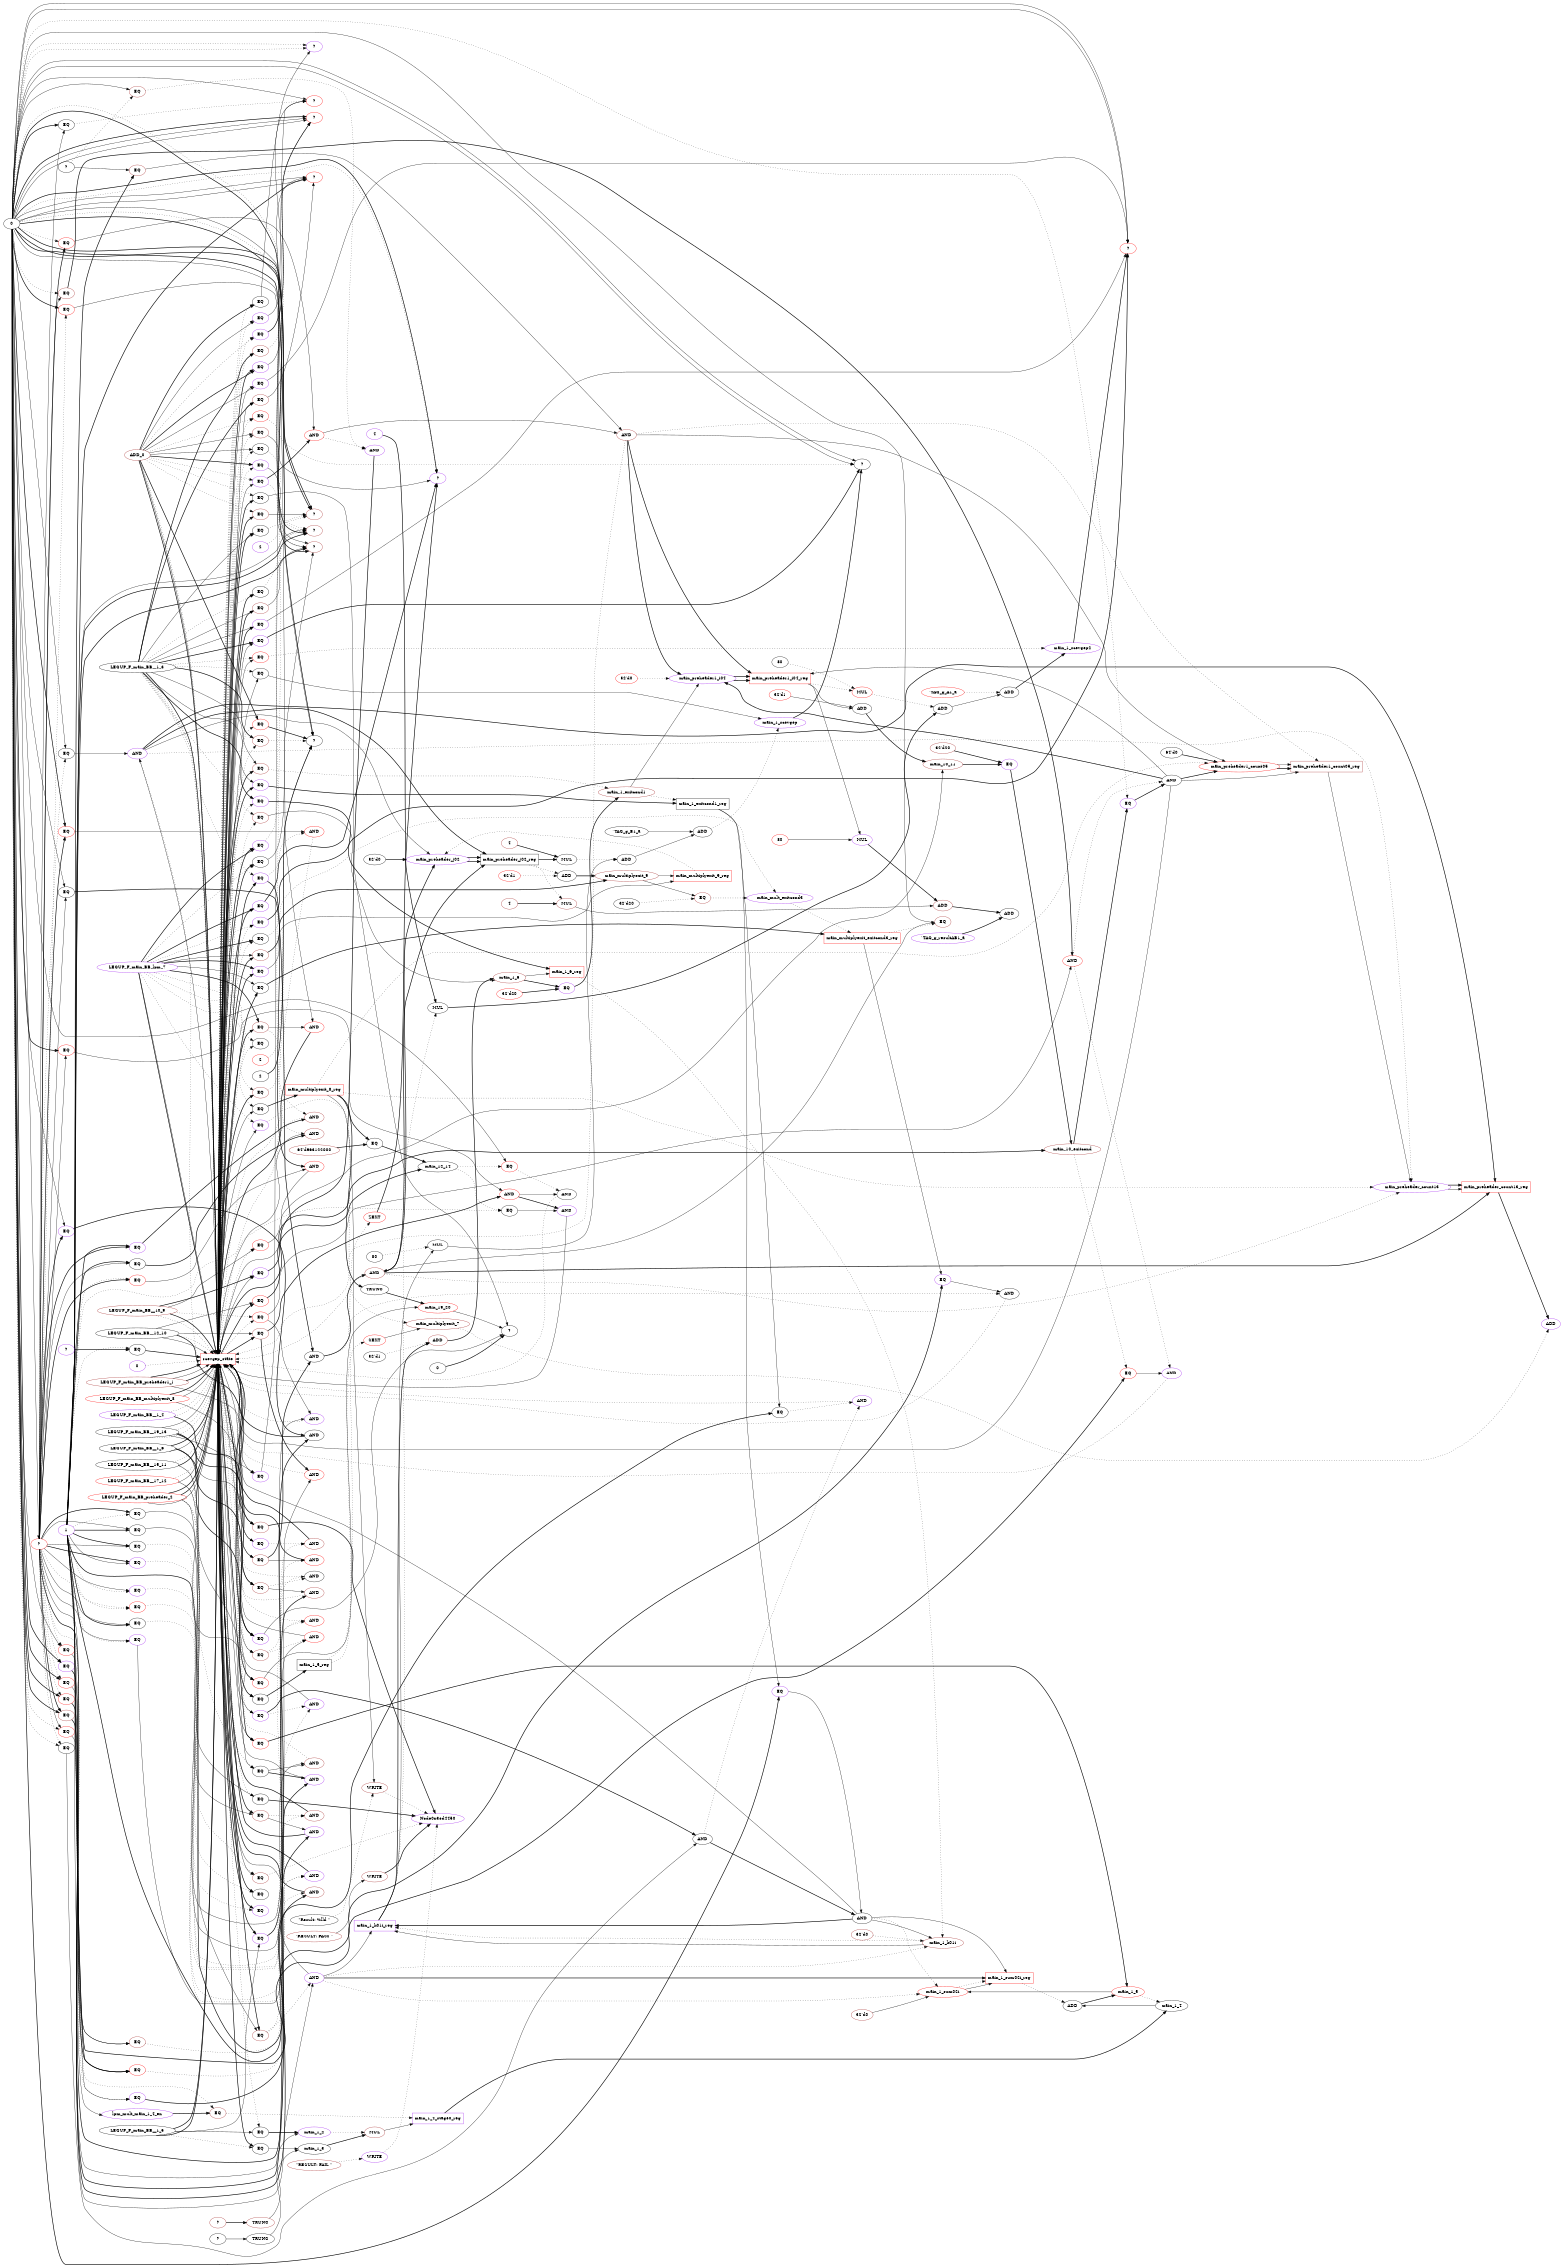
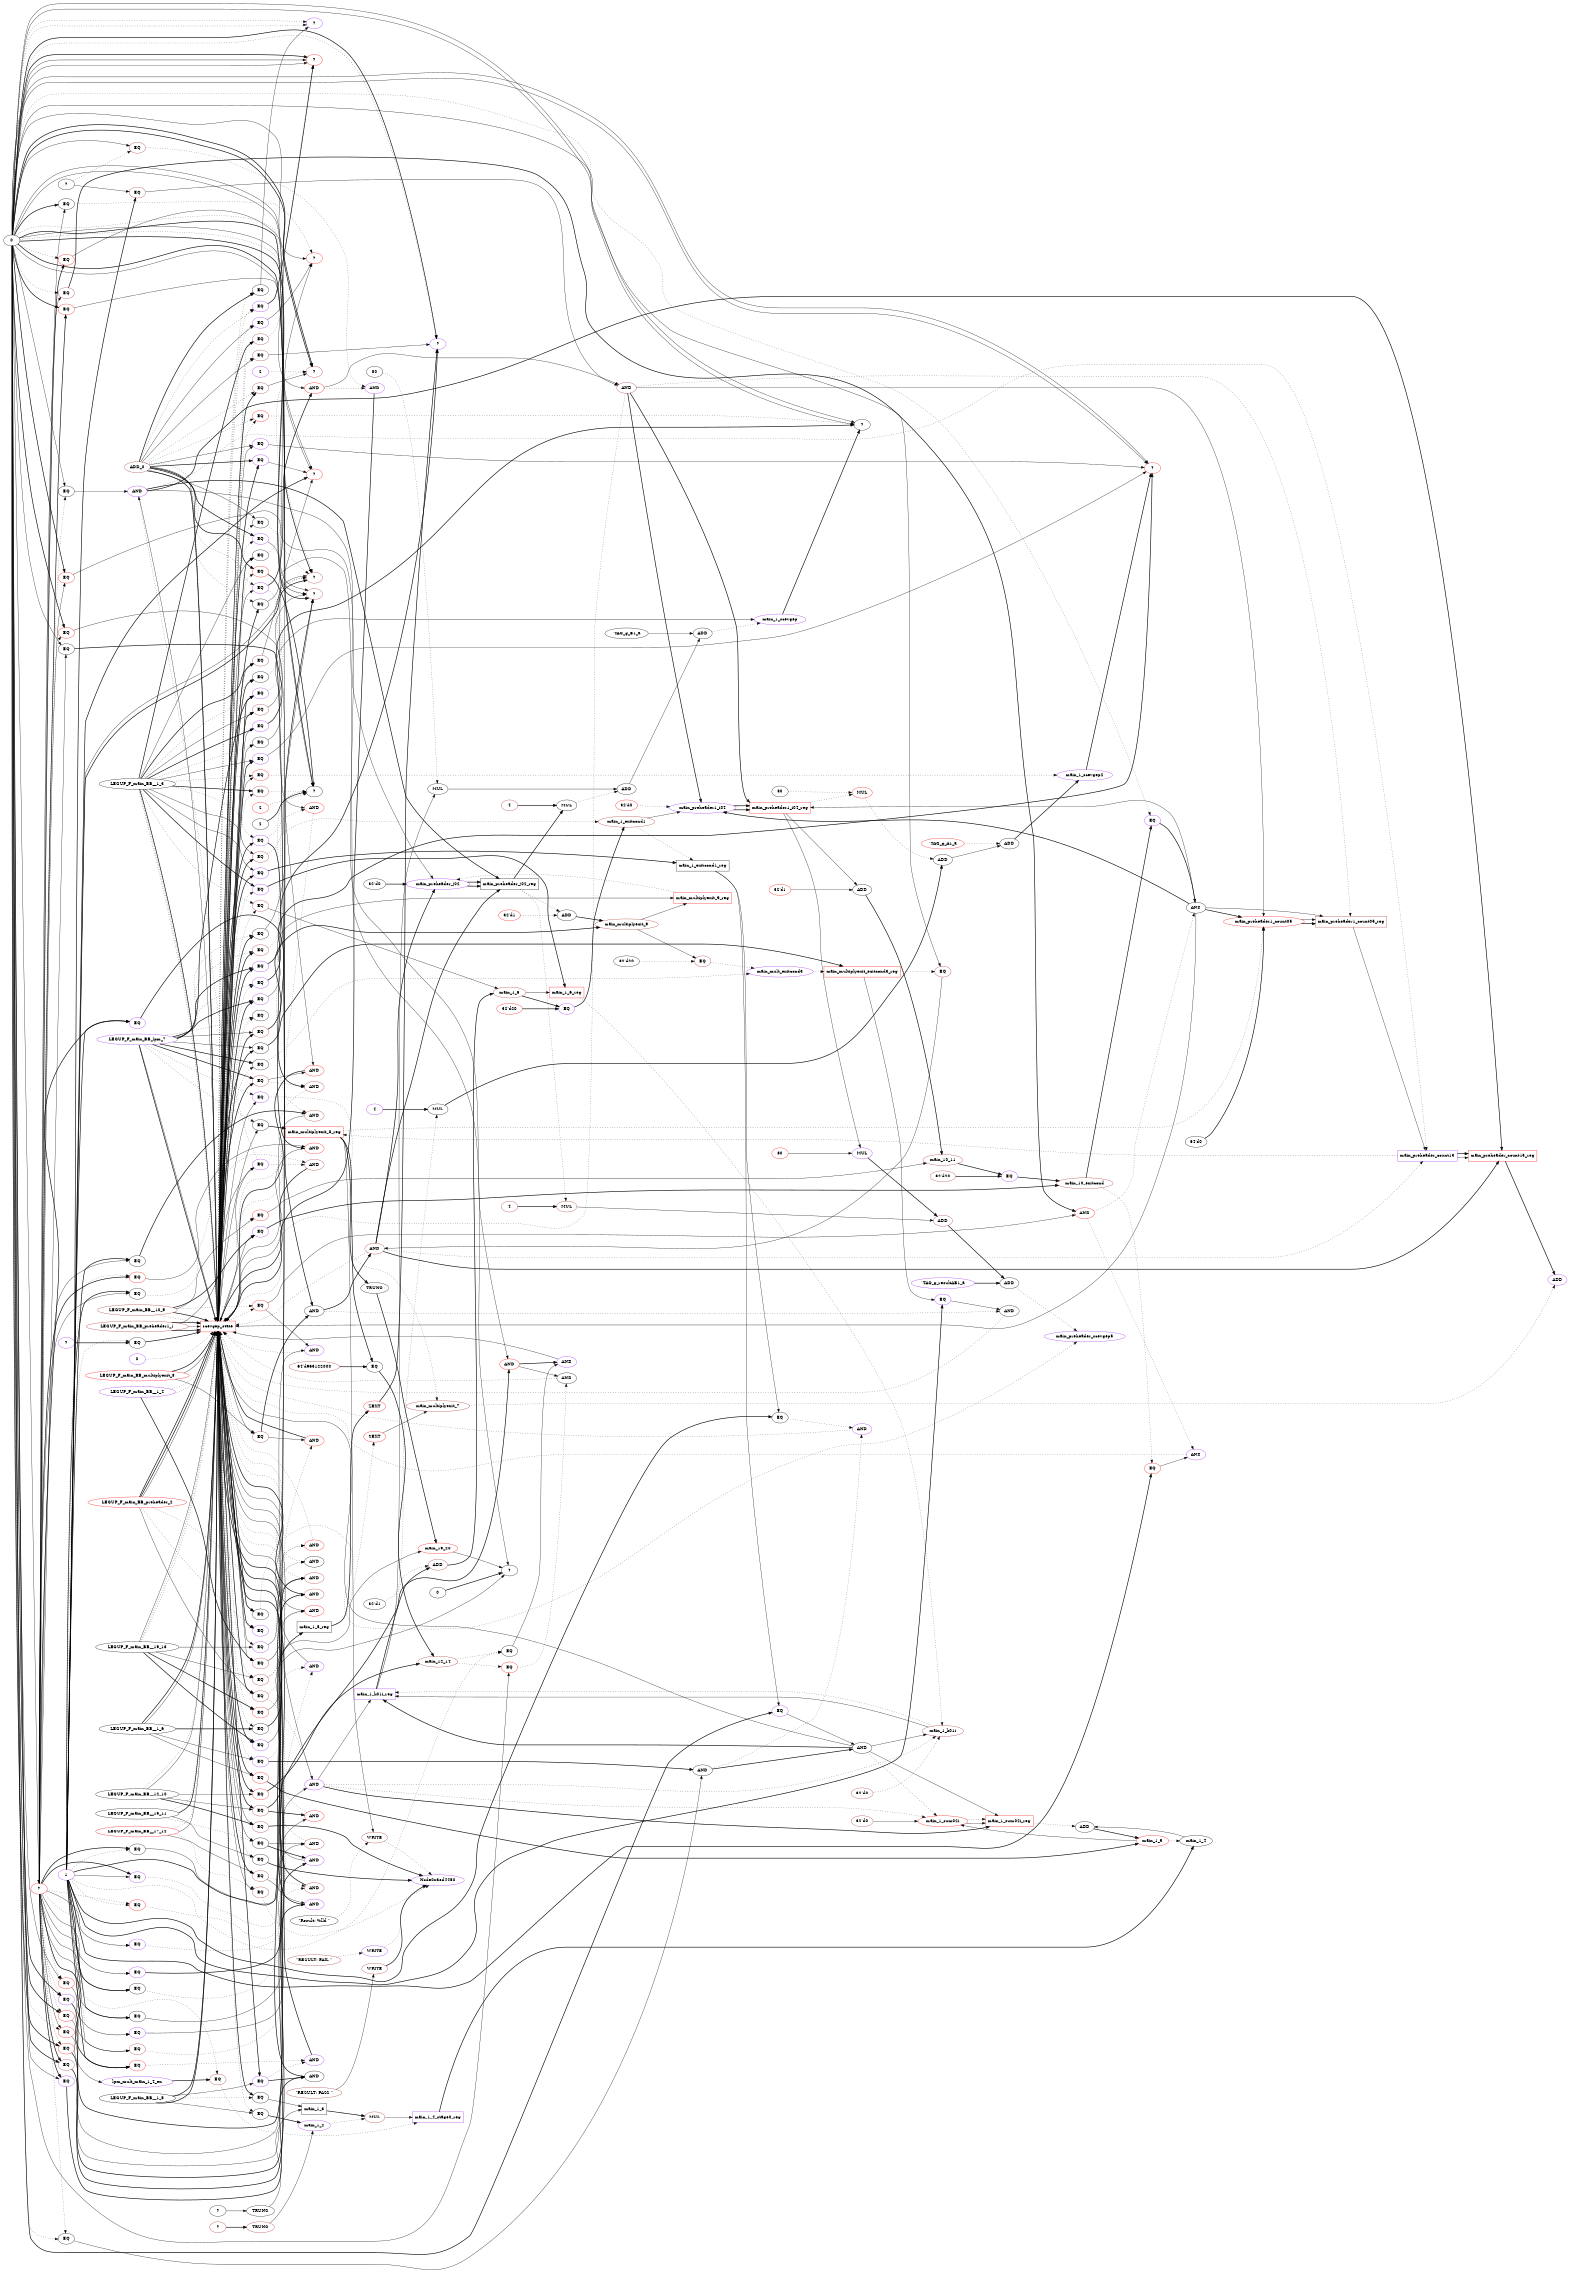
node "main_12_14": color black -> brown
edge "main_multiplyexit_8_reg" -> "main_preheader_count13": reversed
node "main_preheader_count13": shape ellipse -> box
node "main_preheader_scevgep5": added
edge "main_1_5_reg" -> "ZEXT": style dotted -> bold
node "main_1_3": shape ellipse -> box
